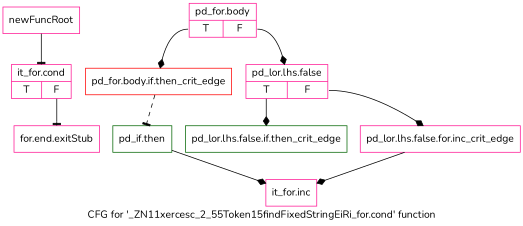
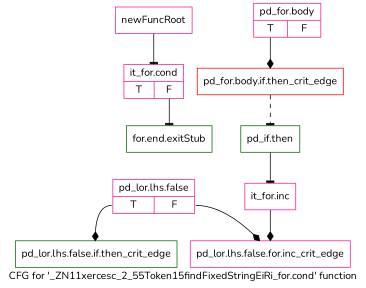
edge "pd_for.body" -> "pd_lor.lhs.false": removed
node "for.end.exitStub": color deeppink -> darkgreen
edge "pd_if.then" -> "it_for.inc": arrowhead diamond -> tee
edge "pd_lor.lhs.false.for.inc_crit_edge" -> "it_for.inc": reversed
